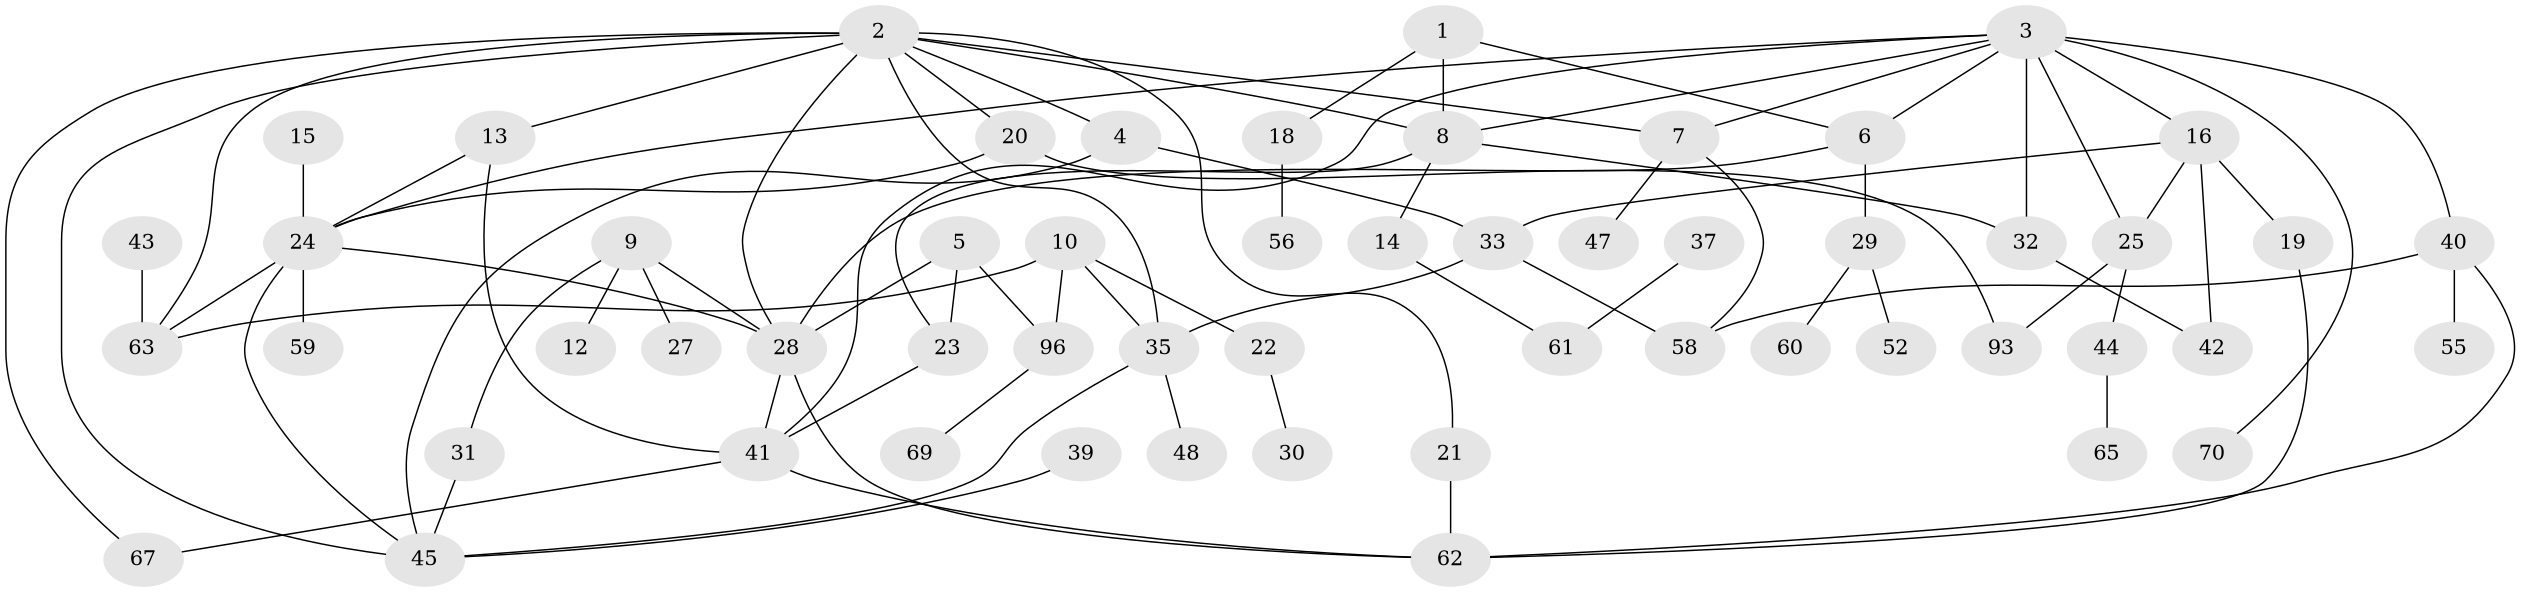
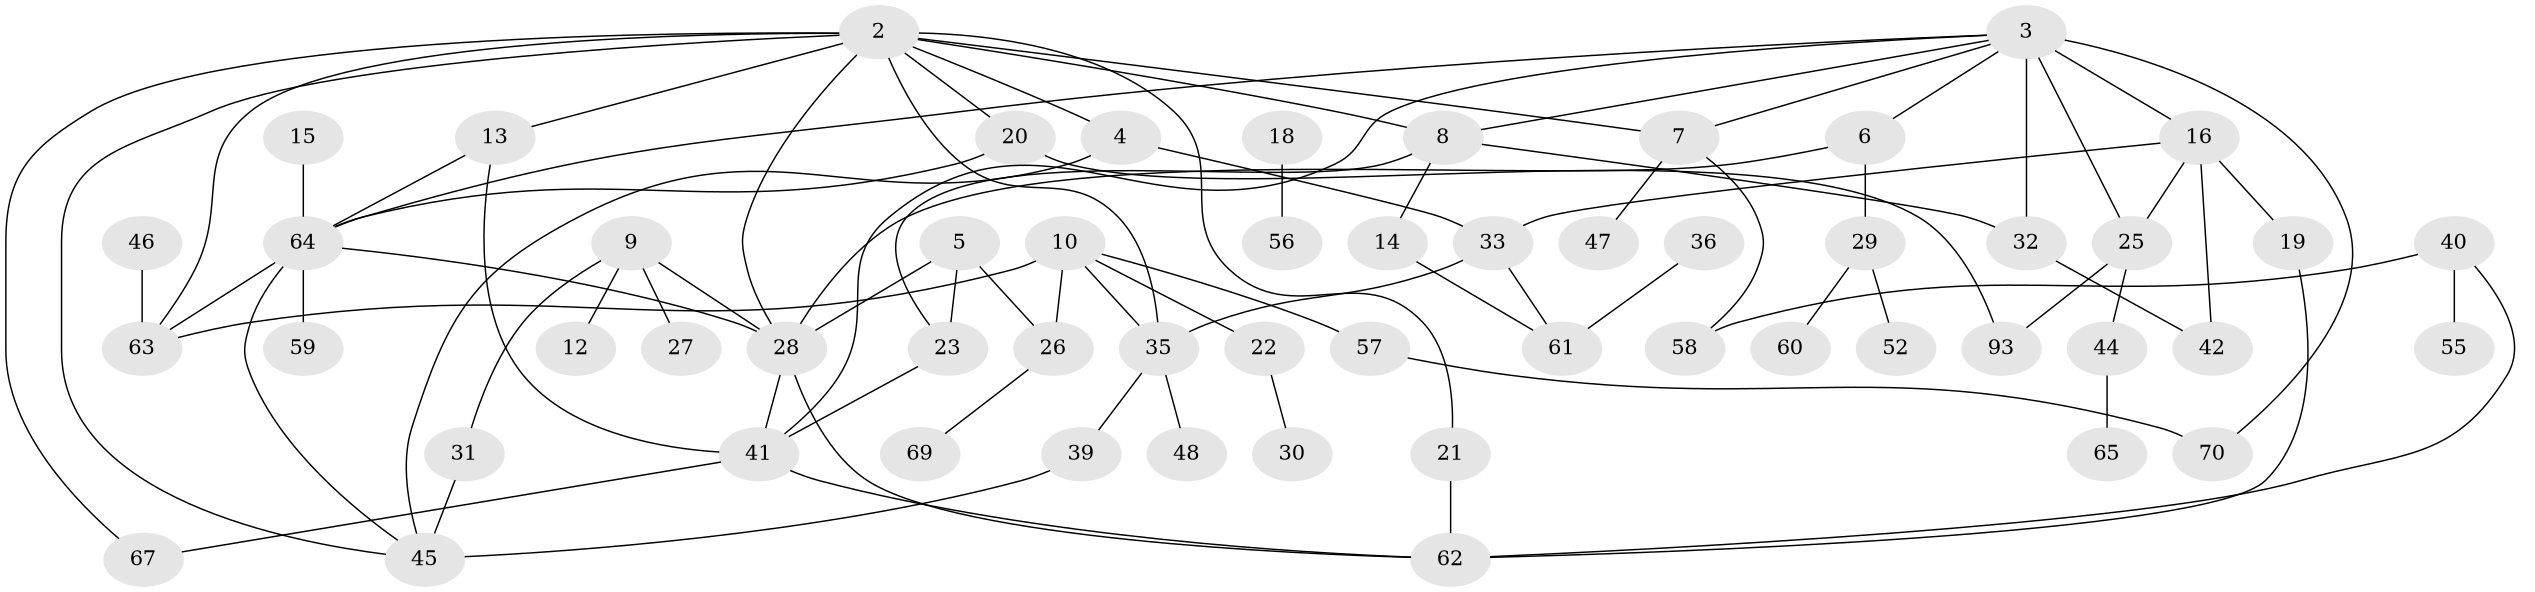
node "1": removed
edge "3" -- "40": removed
node "43": label "43" -> "46"
node "24": label "24" -> "64"
node "37": label "37" -> "36"
edge "33" -- "58": now "33" -- "61"
node "96": label "96" -> "26"
node "57": added
edge "35" -- "45": now "35" -- "39"
